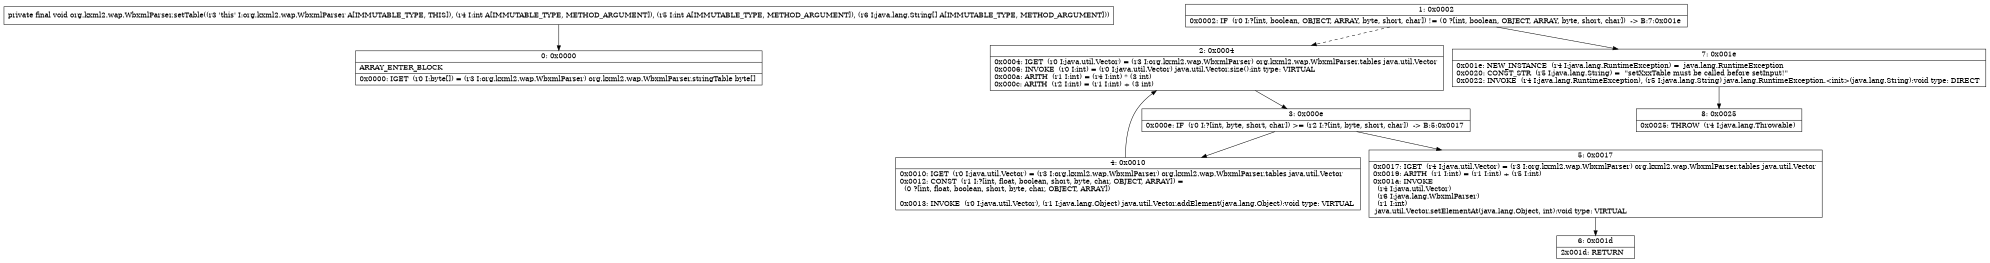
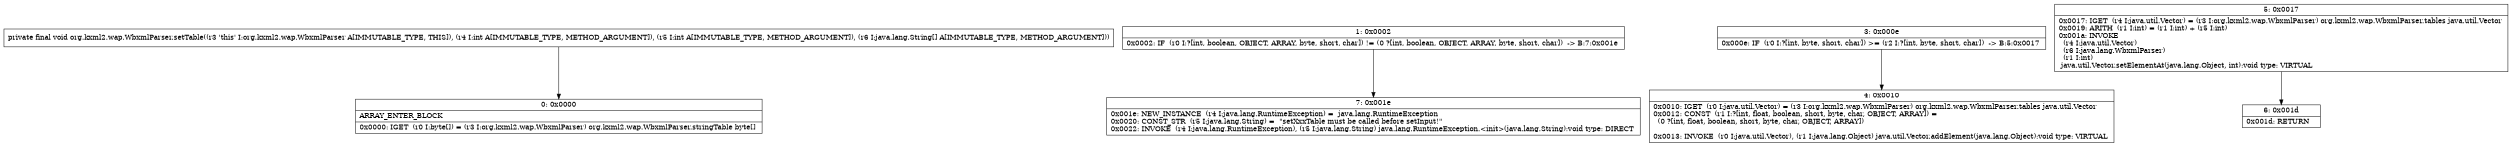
node "2: 0x0004": removed
node "8: 0x0025": removed
edge "3: 0x000e" -> "5: 0x0017": removed
node "6: 0x001d": text "2x001d: RETURN" -> "0x001d: RETURN"
